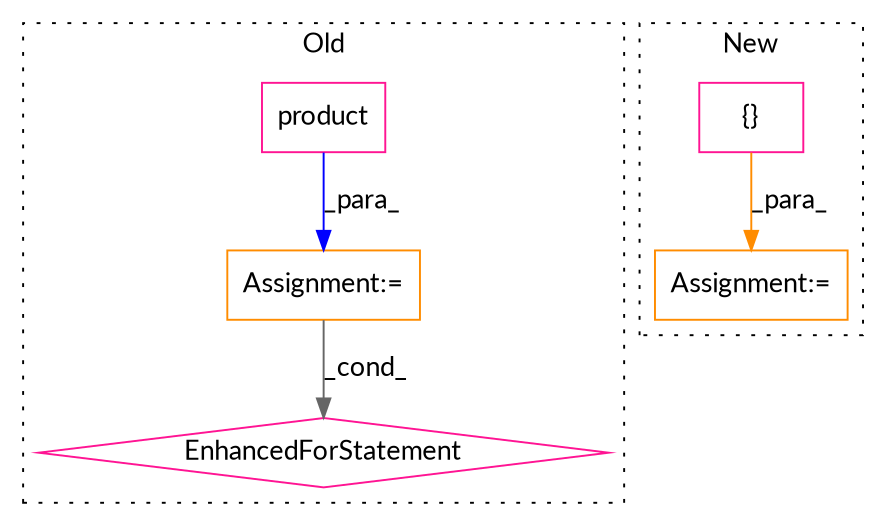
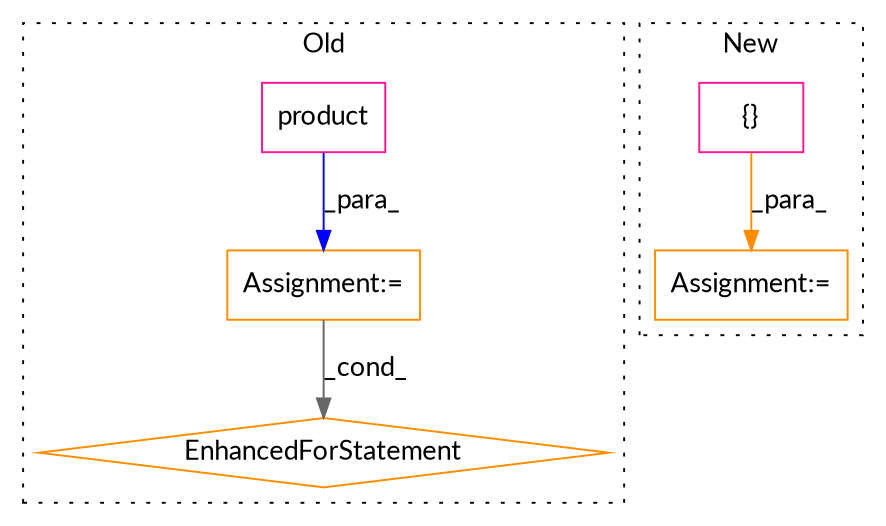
node "EnhancedForStatement": color deeppink -> darkorange
